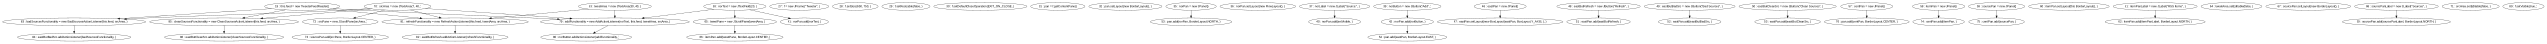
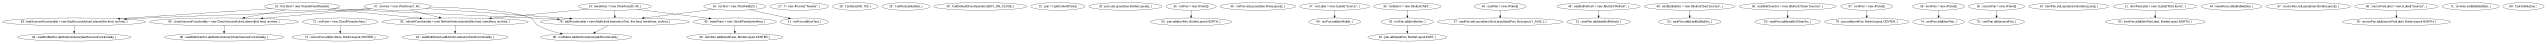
node "60 : itemPan.setLayout(this BorderLayout(), )": label "60 : itemPan.setLayout(this BorderLayout(), )" -> "60 : itemPan.setLayout(new BorderLayout(), )"
edge "38 : norText = new JTextField(20, )" -> "65 : tweetPane = new JScrollPane(tweetArea, )": now "63 : tweetArea = new JTextArea(30, 40, )" -> "65 : tweetPane = new JScrollPane(tweetArea, )"
edge "70 : srcArea = new JTextArea(7, 40, )" -> "72 : srcPane = new JScrollPane(srcArea, )": now "70 : srcArea = new JTextArea(7, 40, )" -> "80 : norButton.addActionListener(addFunctionality, )"
